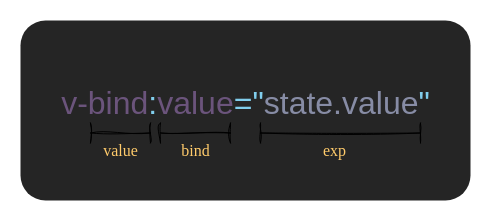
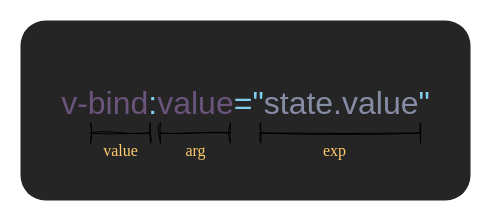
node "bind": label "bind" -> "arg"
